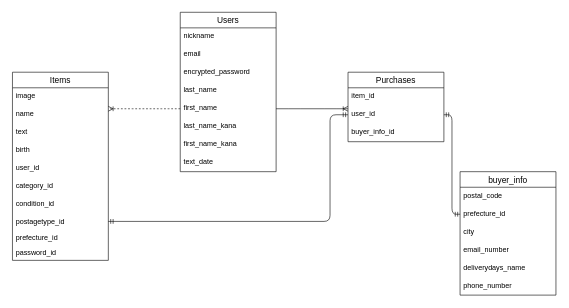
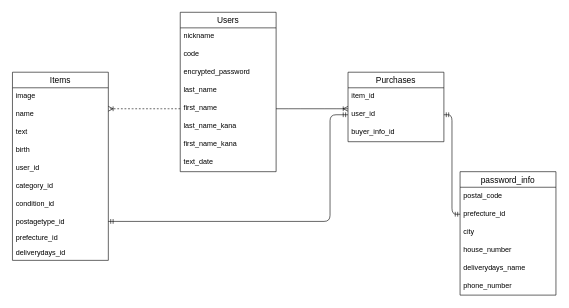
node "email": label "email" -> "code"
node "buyer_info": label "buyer_info" -> "password_info"
node "email_number": label "email_number" -> "house_number"
node "password_id": label "password_id" -> "deliverydays_id"
